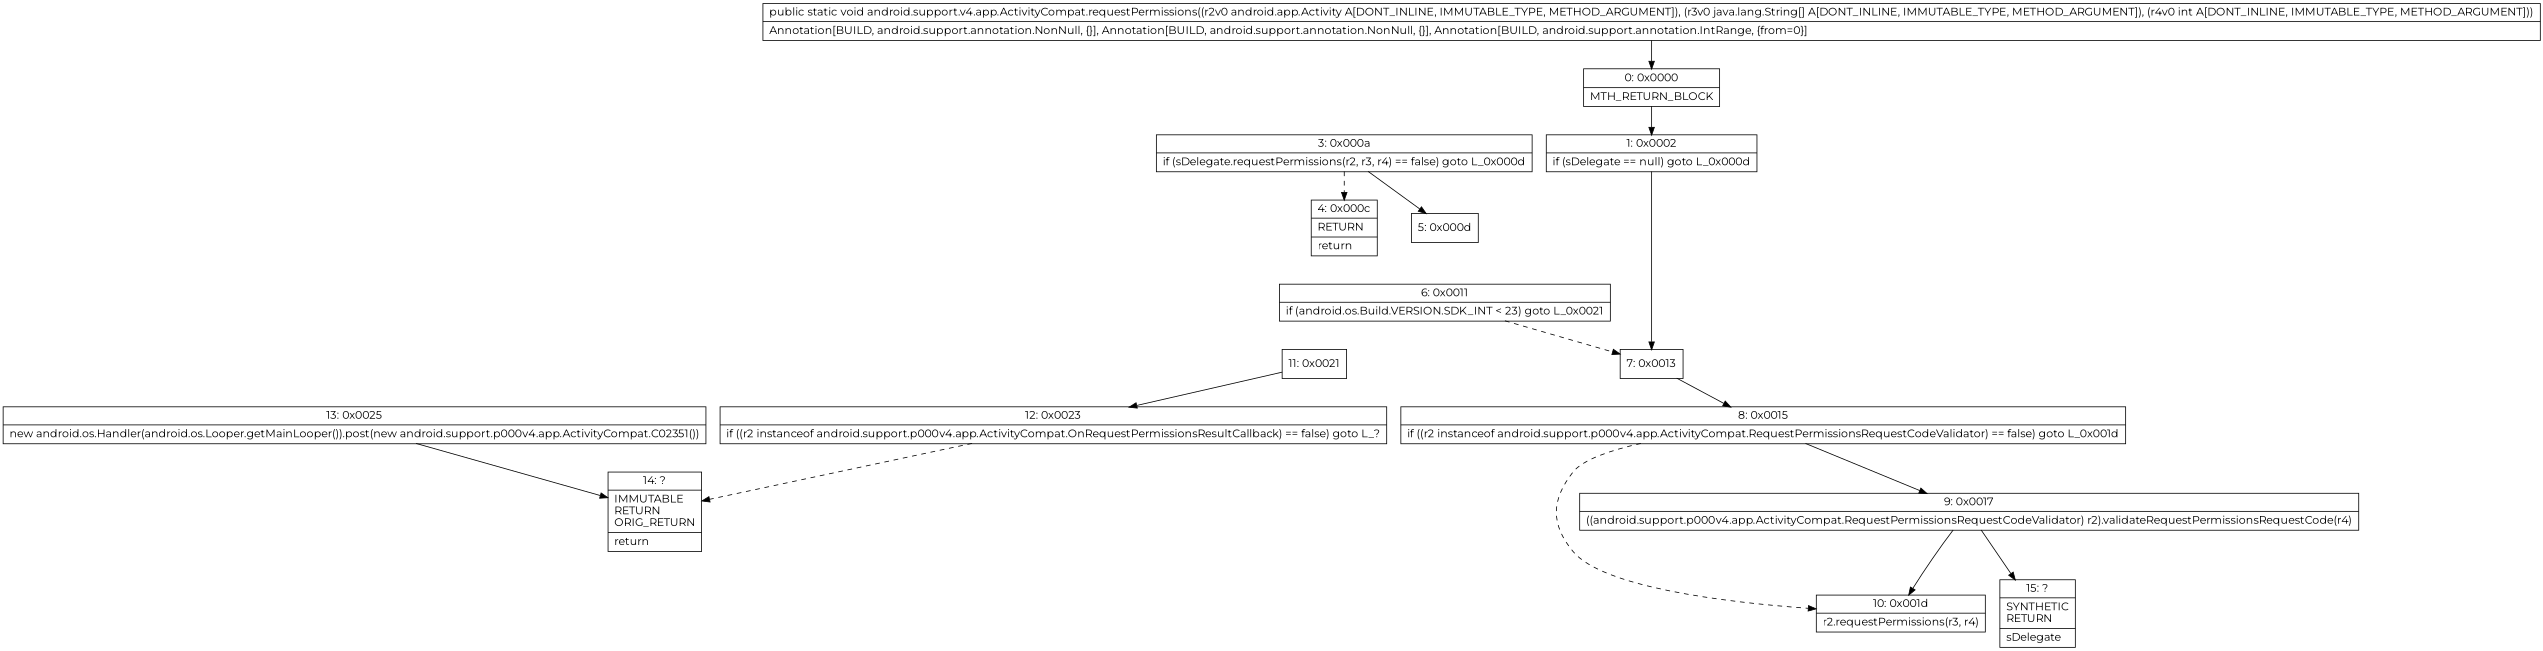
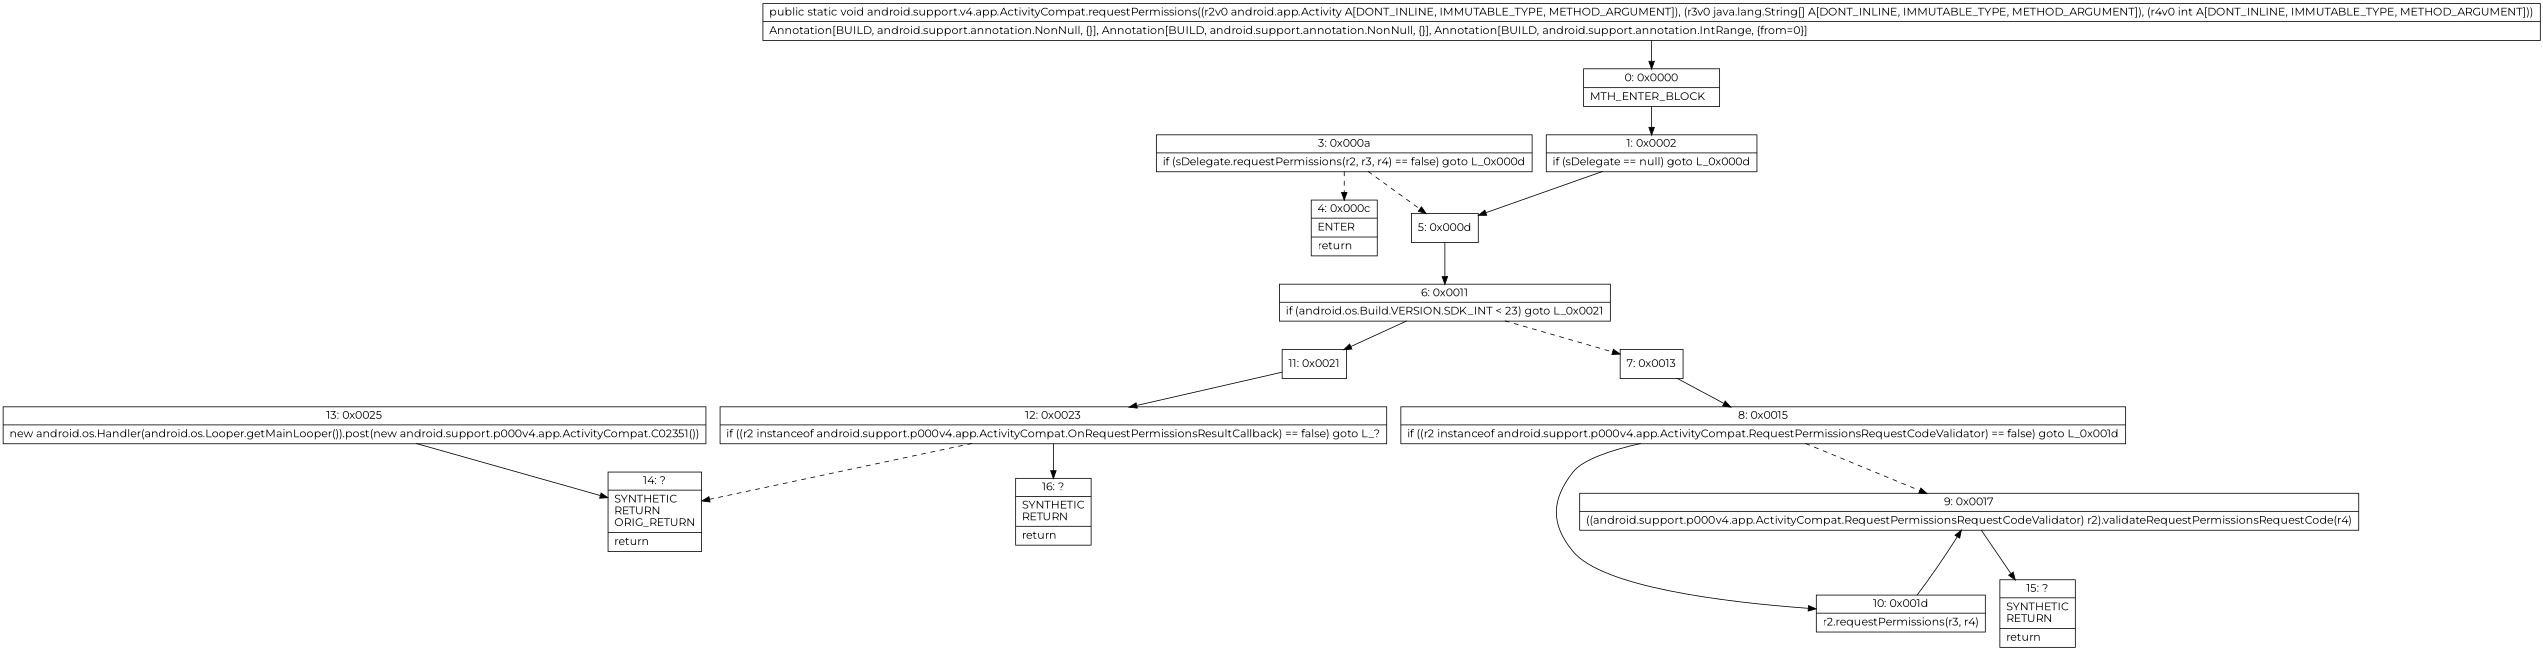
node "0: 0x0000": text "MTH_RETURN_BLOCK" -> "MTH_ENTER_BLOCK"
edge "3: 0x000a" -> "5: 0x000d": style solid -> dashed
node "4: 0x000c": text "RETURN" -> "ENTER"
edge "1: 0x0002" -> "7: 0x0013": now "1: 0x0002" -> "5: 0x000d"
edge "5: 0x000d" -> "6: 0x0011": added
edge "6: 0x0011" -> "11: 0x0021": added
edge "8: 0x0015" -> "9: 0x0017": style solid -> dashed
node "14: ?": text "IMMUTABLE" -> "SYNTHETIC"
node "16: ?": added
edge "9: 0x0017" -> "10: 0x001d": reversed
edge "8: 0x0015" -> "10: 0x001d": style dashed -> solid
node "15: ?": text "sDelegate" -> "return"
